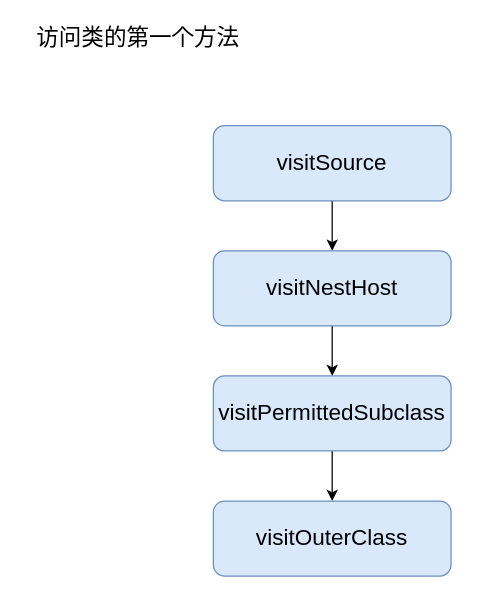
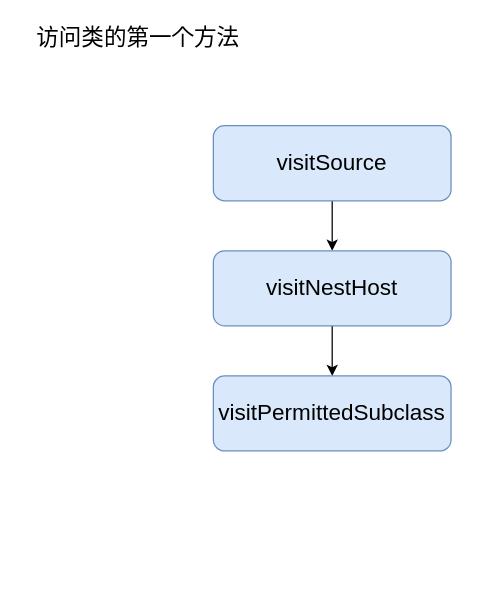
edge "visitPermittedSubclass" -> "visitOuterClass": removed
node "visitOuterClass": removed
